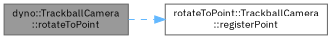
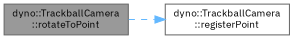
node "rotateToPoint::TrackballCamera ::registerPoint": label "rotateToPoint::TrackballCamera ::registerPoint" -> "dyno::TrackballCamera ::registerPoint"
